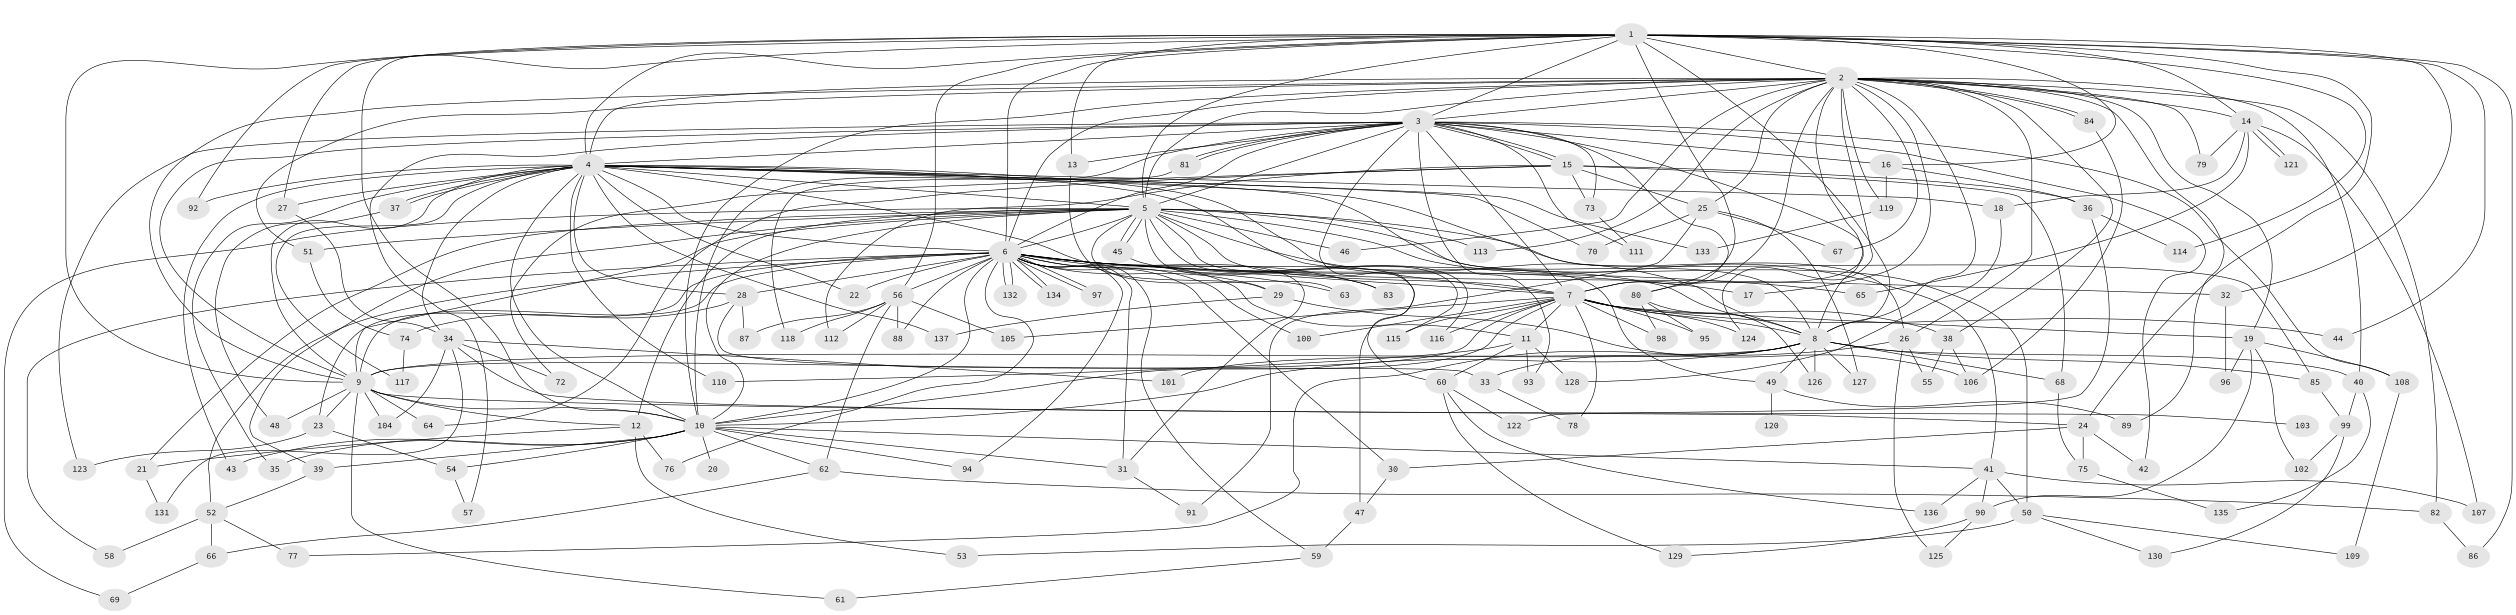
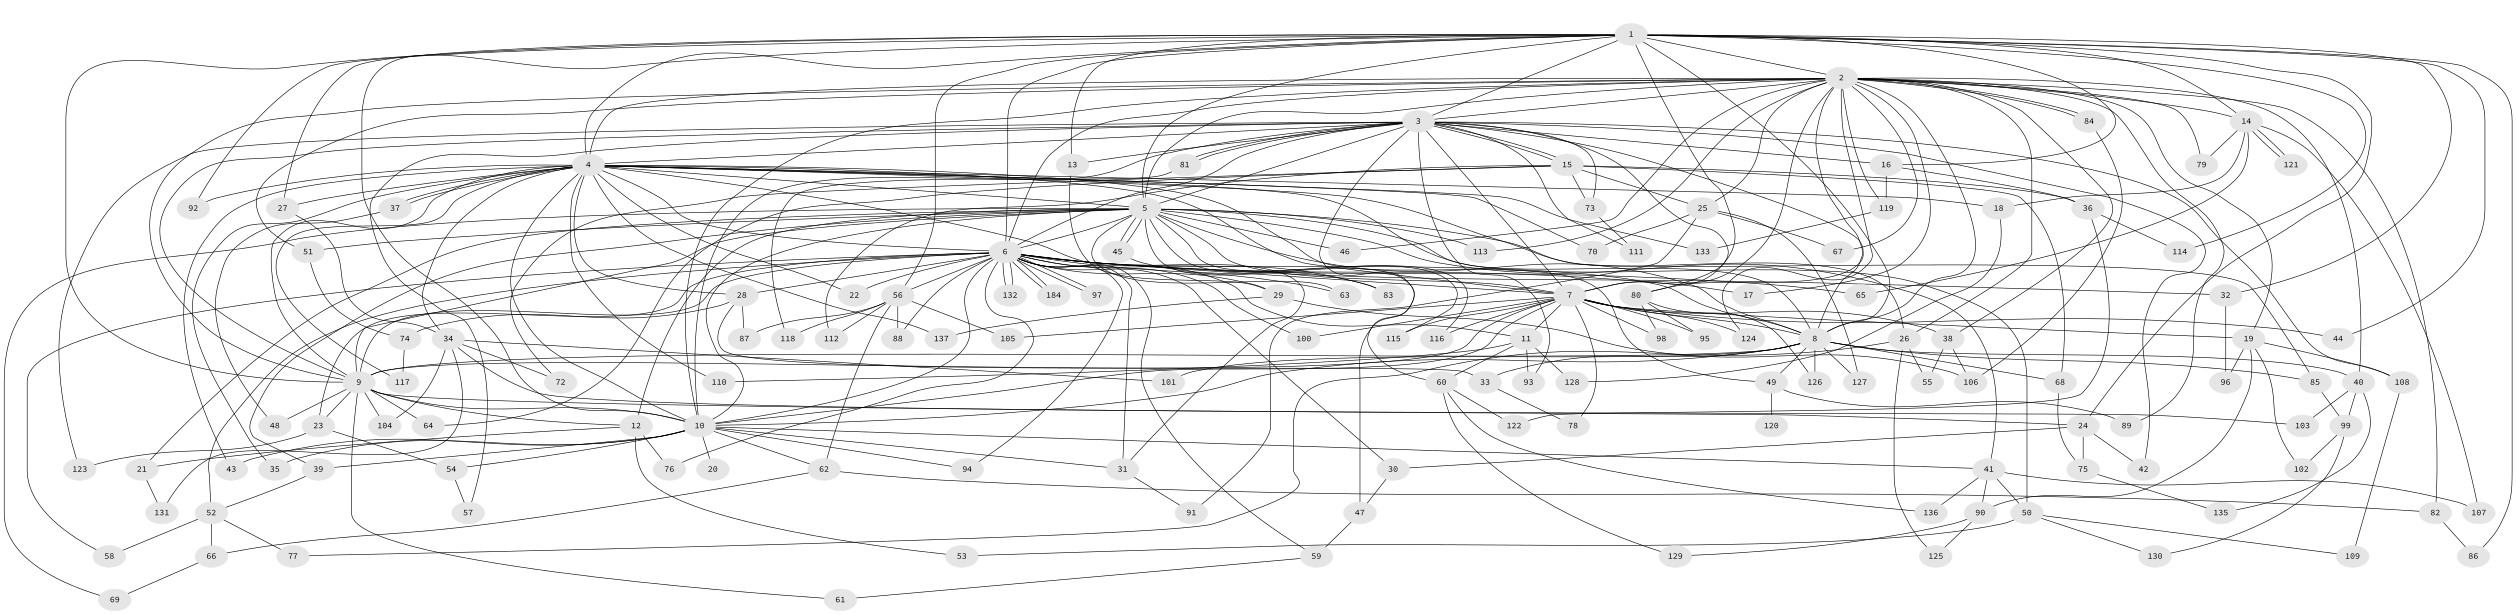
node "134": label "134" -> "184"
edge "40" -- "103": added
